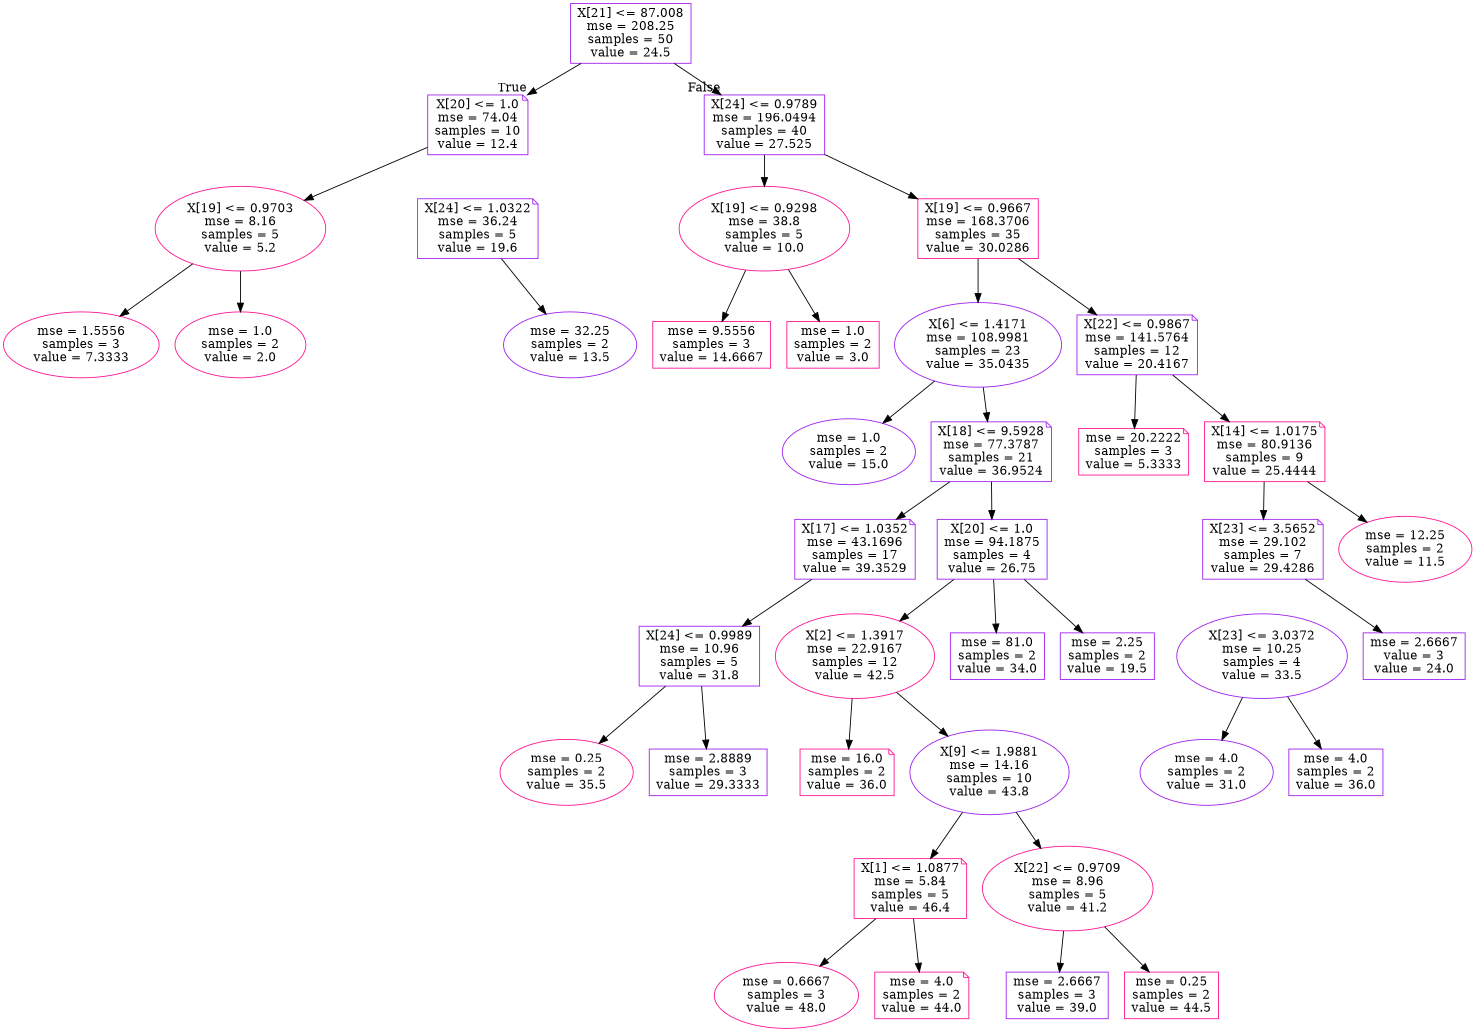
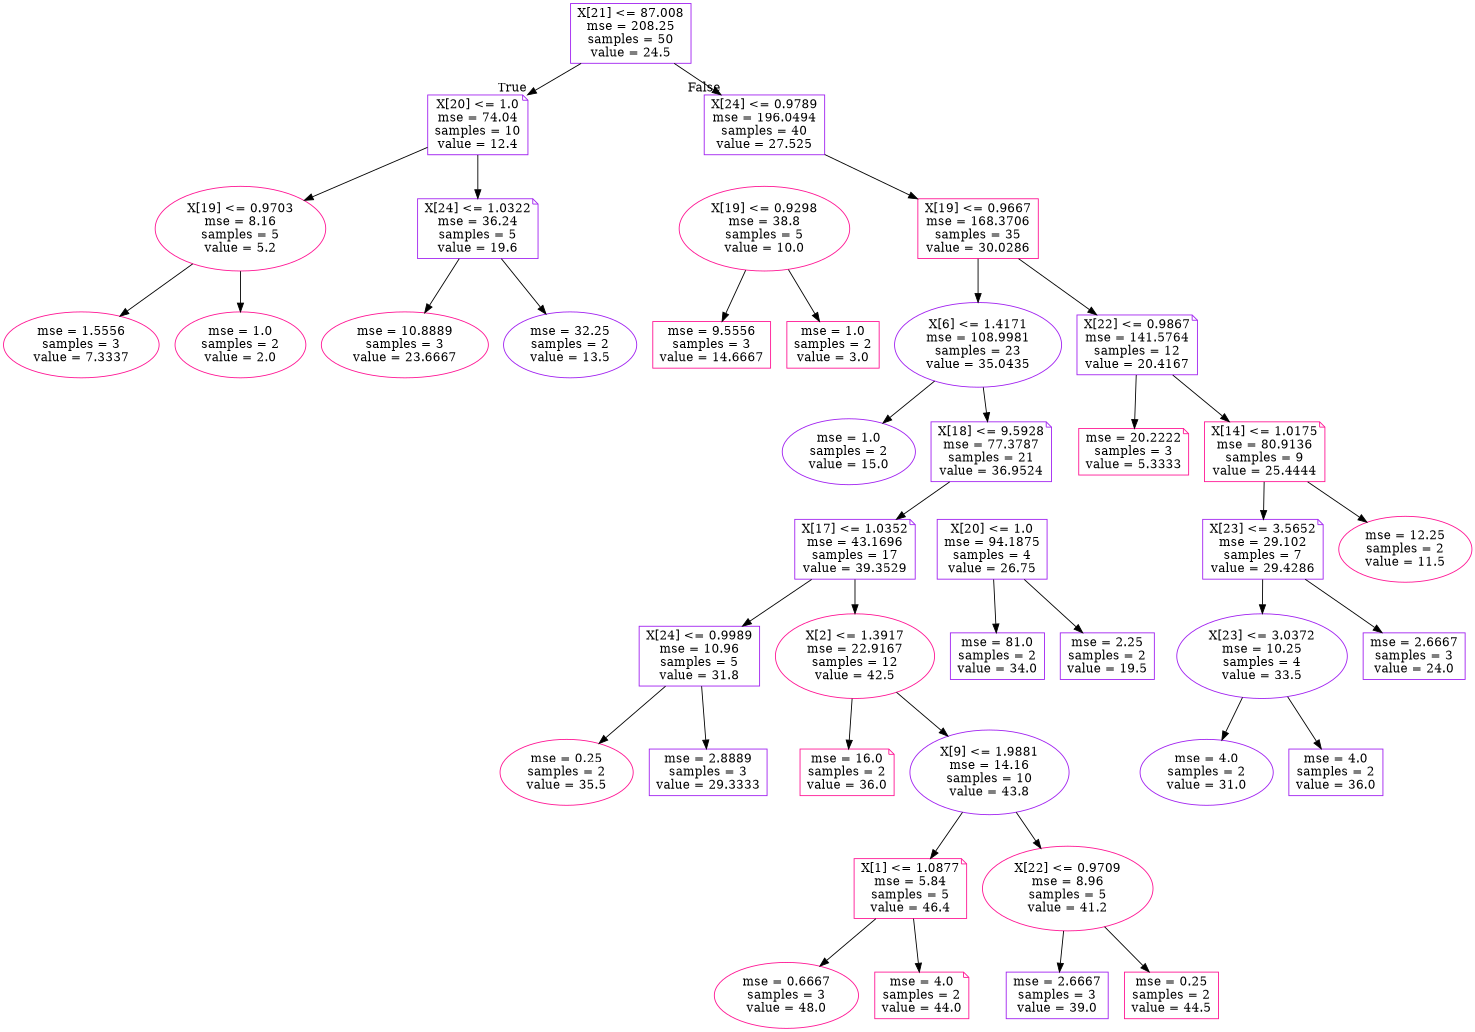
edge "X[24] <= 0.9789 mse = 196.0494 samples = 40 value = 27.525" -> "X[19] <= 0.9298 mse = 38.8 samples = 5 value = 10.0": removed
edge "X[20] <= 1.0 mse = 74.04 samples = 10 value = 12.4" -> "X[24] <= 1.0322 mse = 36.24 samples = 5 value = 19.6": added
node "mse = 1.5556 samples = 3 value = 7.3333": label "mse = 1.5556 samples = 3 value = 7.3333" -> "mse = 1.5556 samples = 3 value = 7.3337"
node "mse = 10.8889 samples = 3 value = 23.6667": added
edge "X[18] <= 9.5928 mse = 77.3787 samples = 21 value = 36.9524" -> "X[20] <= 1.0 mse = 94.1875 samples = 4 value = 26.75": removed
edge "X[23] <= 3.5652 mse = 29.102 samples = 7 value = 29.4286" -> "X[23] <= 3.0372 mse = 10.25 samples = 4 value = 33.5": added
edge "X[20] <= 1.0 mse = 94.1875 samples = 4 value = 26.75" -> "X[2] <= 1.3917 mse = 22.9167 samples = 12 value = 42.5": now "X[17] <= 1.0352 mse = 43.1696 samples = 17 value = 39.3529" -> "X[2] <= 1.3917 mse = 22.9167 samples = 12 value = 42.5"
node "mse = 2.6667 value = 3 value = 24.0": label "mse = 2.6667 value = 3 value = 24.0" -> "mse = 2.6667 samples = 3 value = 24.0"
